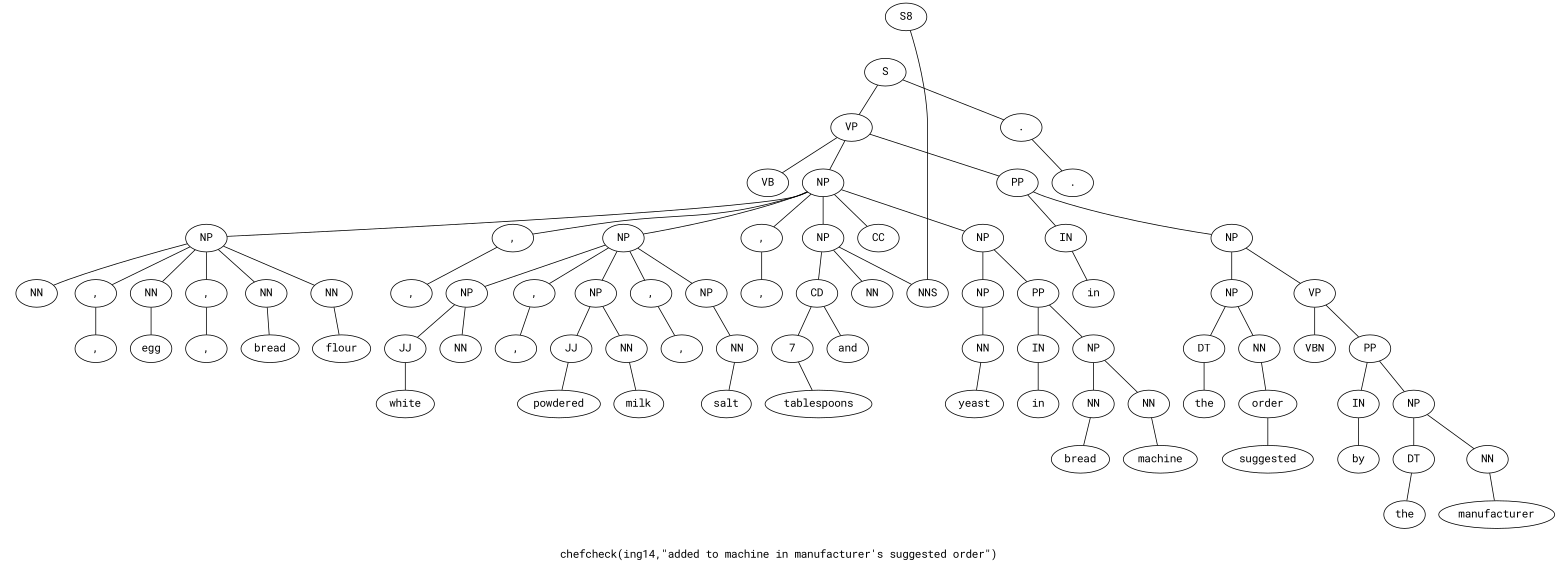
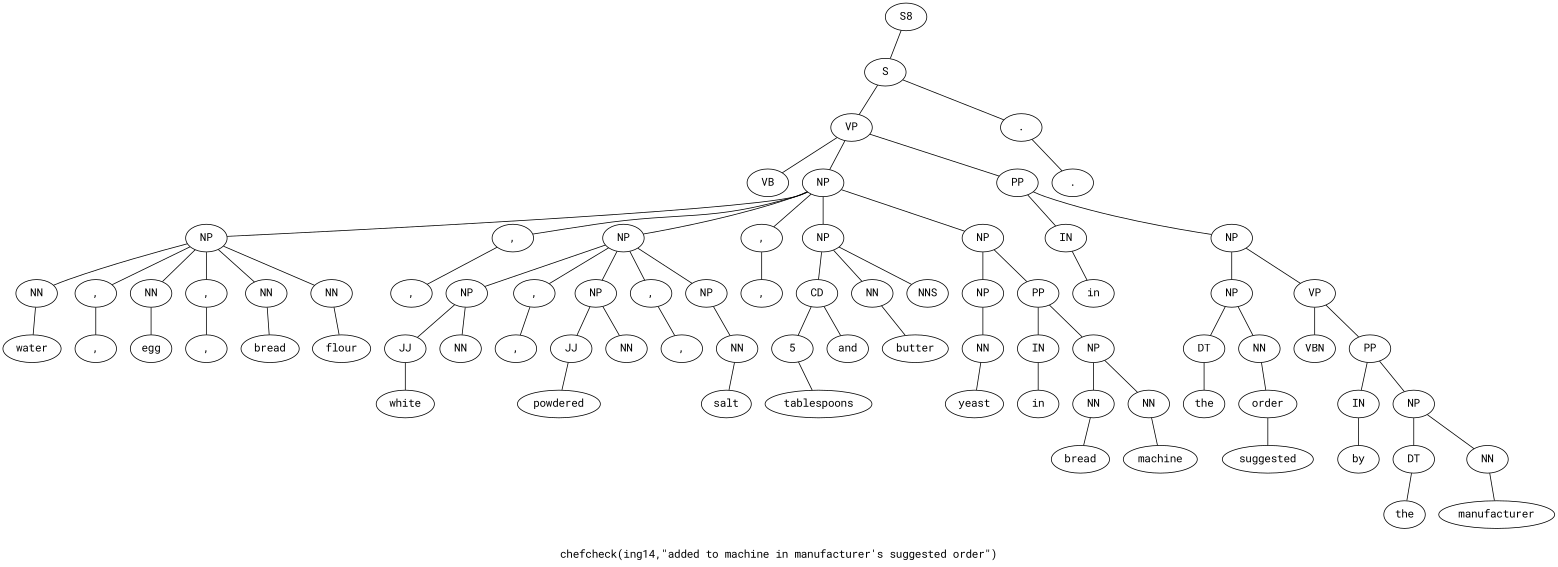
edge "S8" -- "NNS": now "S8" -- "S"
node "CC": removed
node "water": added
node "7": label "7" -> "5"
node "butter": added
node "milk": removed
